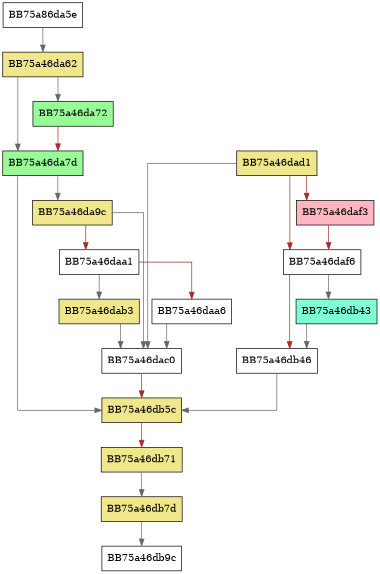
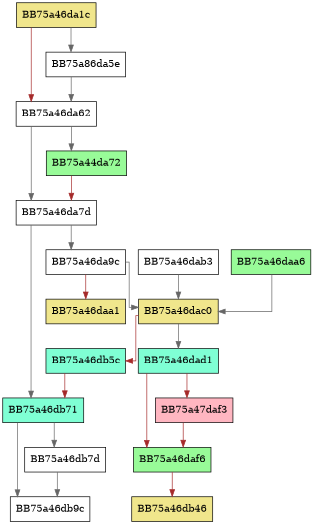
node "BB75a46da1c": added
node "BB75a46da62": fillcolor khaki -> white
node "BB75a46da72": label "BB75a46da72" -> "BB75a44da72"
node "BB75a46da7d": fillcolor palegreen -> white
node "BB75a46dad1": fillcolor khaki -> aquamarine
edge "BB75a46dad1" -> "BB75a46dac0": reversed
node "BB75a46da9c": fillcolor khaki -> white
node "BB75a46daf3": label "BB75a46daf3" -> "BB75a47daf3"
node "BB75a46daa1": fillcolor white -> khaki
edge "BB75a46daa1" -> "BB75a46daa6": removed
node "BB75a46daf6": fillcolor white -> palegreen
edge "BB75a46daa1" -> "BB75a46dab3": removed
node "BB75a46dab3": fillcolor khaki -> white
node "BB75a46daa6": fillcolor white -> palegreen
node "BB75a46db43": removed
edge "BB75a46da7d" -> "BB75a46db5c": now "BB75a46da7d" -> "BB75a46db71"
node "BB75a46dac0": fillcolor white -> khaki
node "BB75a46db46": fillcolor white -> khaki
node "BB75a46db5c": fillcolor khaki -> aquamarine
edge "BB75a46db46" -> "BB75a46db5c": removed
edge "BB75a46db71" -> "BB75a46db9c": added
node "BB75a46db71": fillcolor khaki -> aquamarine
node "BB75a46db7d": fillcolor khaki -> white
